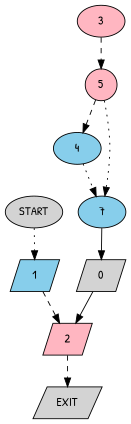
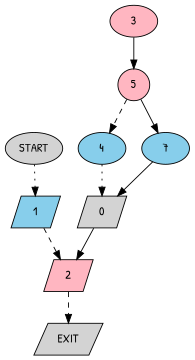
edge "3" -> "5": style dashed -> solid
edge "5" -> "7": style dotted -> solid
edge "4" -> "7": now "4" -> "0"
